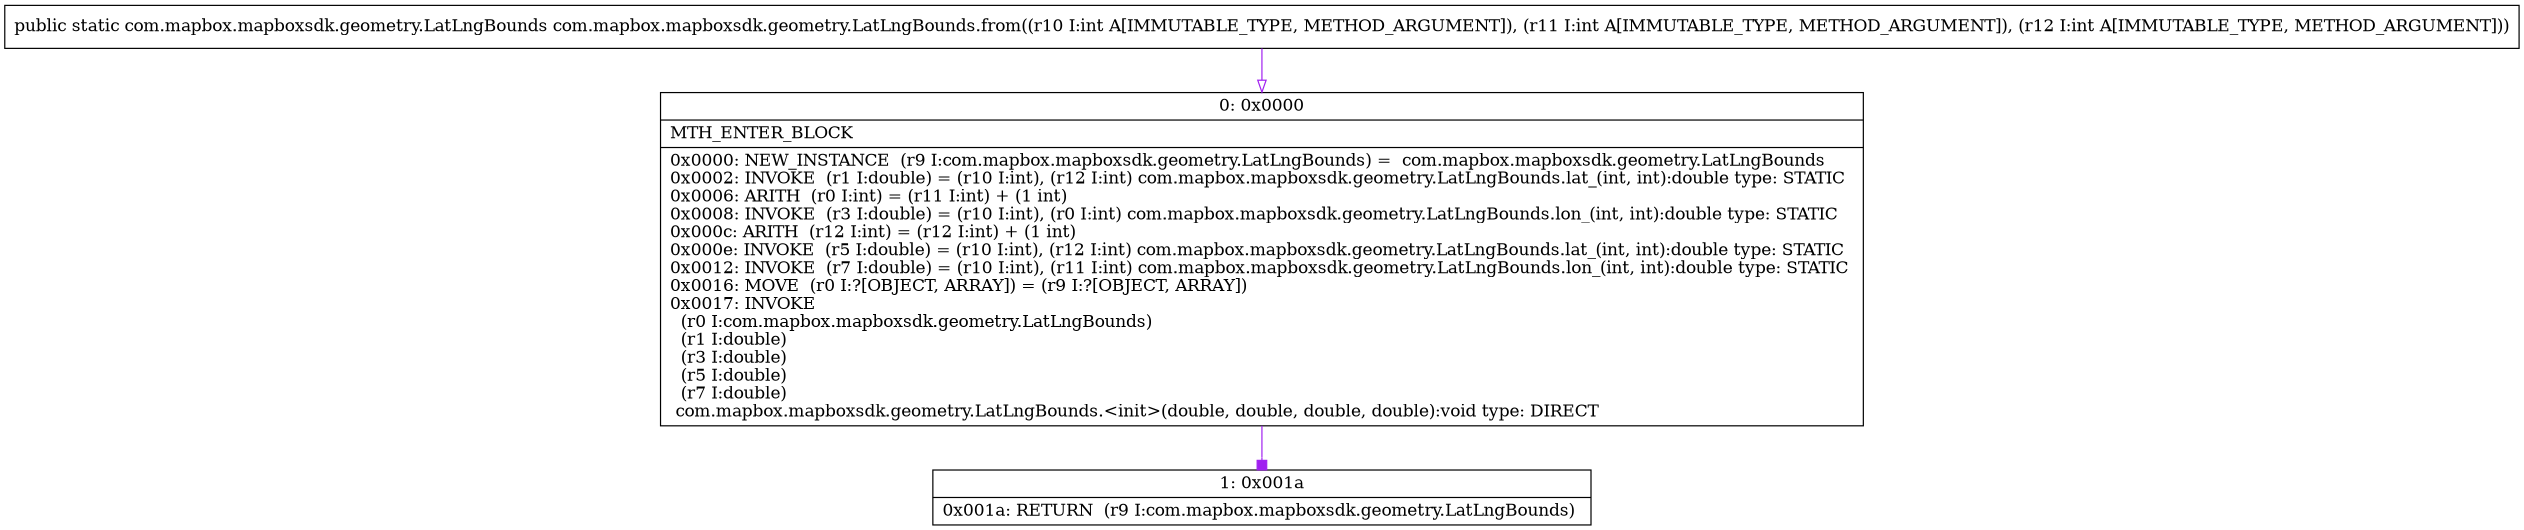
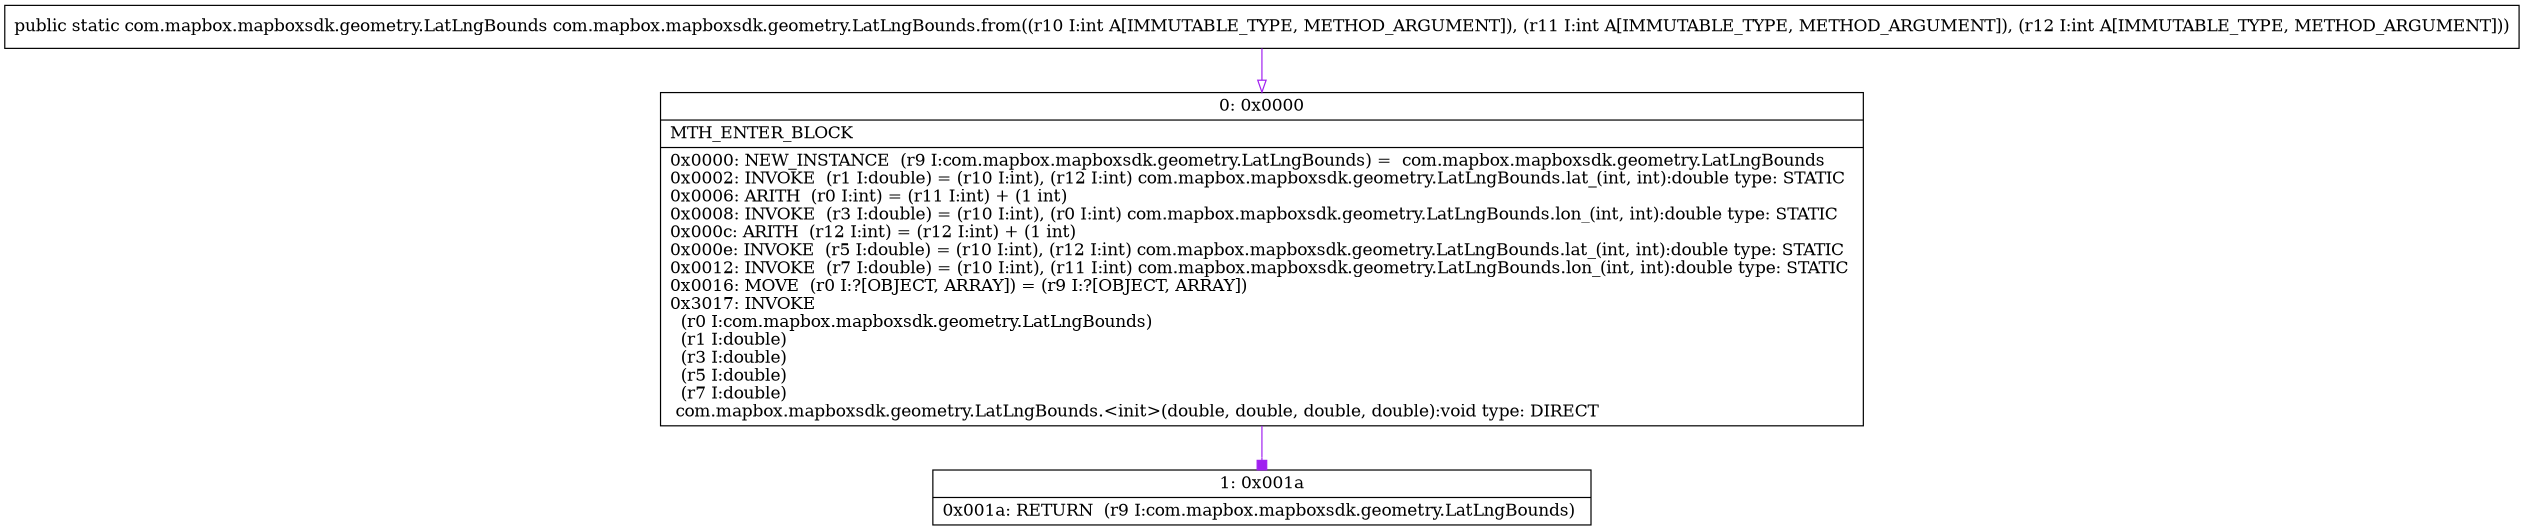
node "0: 0x0000": text "0x0017: INVOKE" -> "0x3017: INVOKE"
